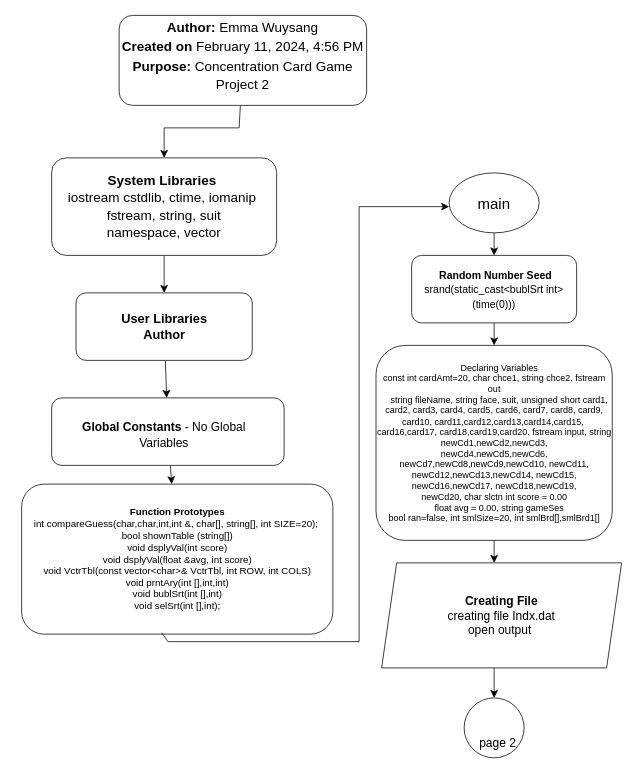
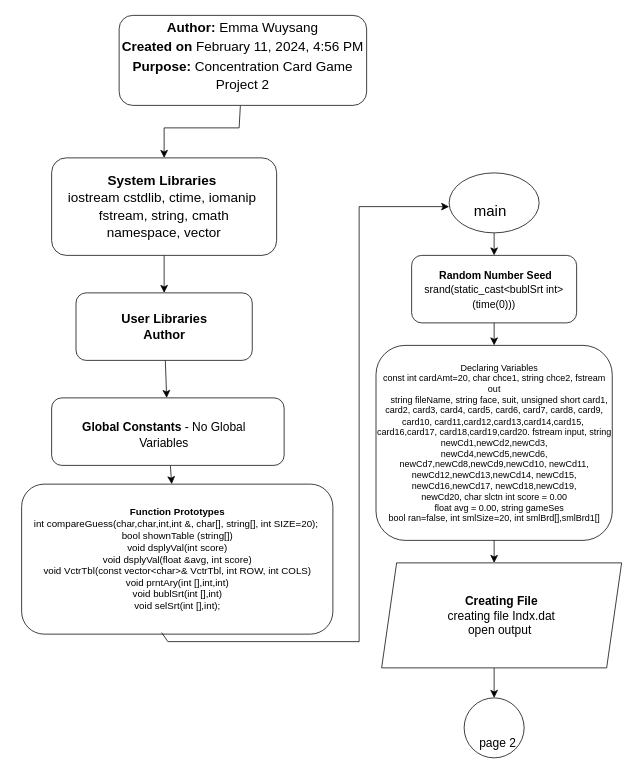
node "main": moved (494, 203) -> (490, 210)
node "System Libraries iostream cstdlib, ctime, iomanip fstream, string, suit namespace, vector": label "System Libraries iostream cstdlib, ctime, iomanip fstream, string, suit namespace, vector" -> "System Libraries iostream cstdlib, ctime, iomanip fstream, string, cmath namespace, vector"
